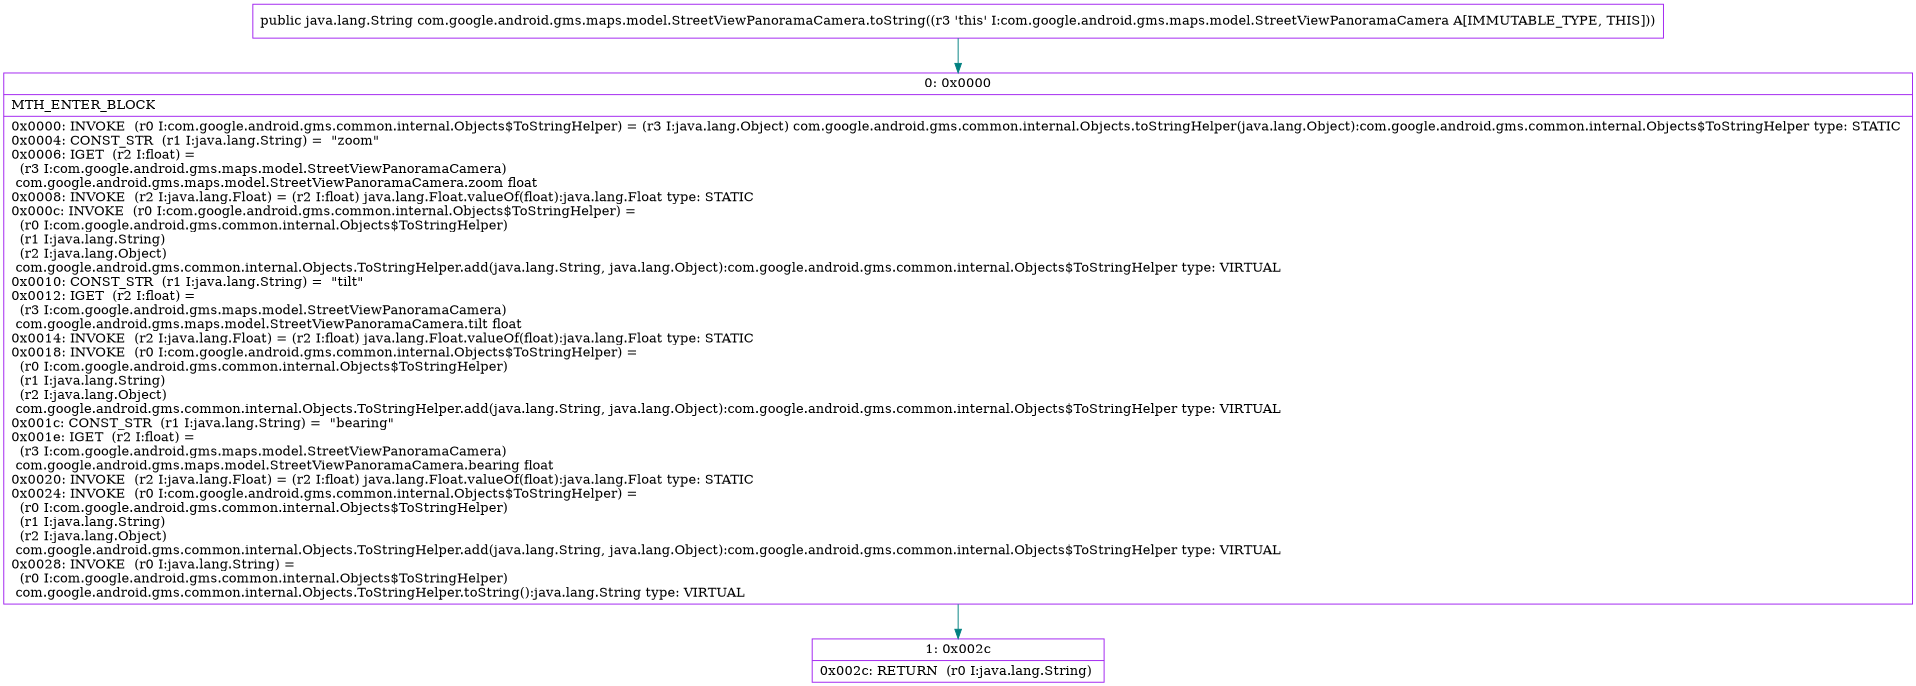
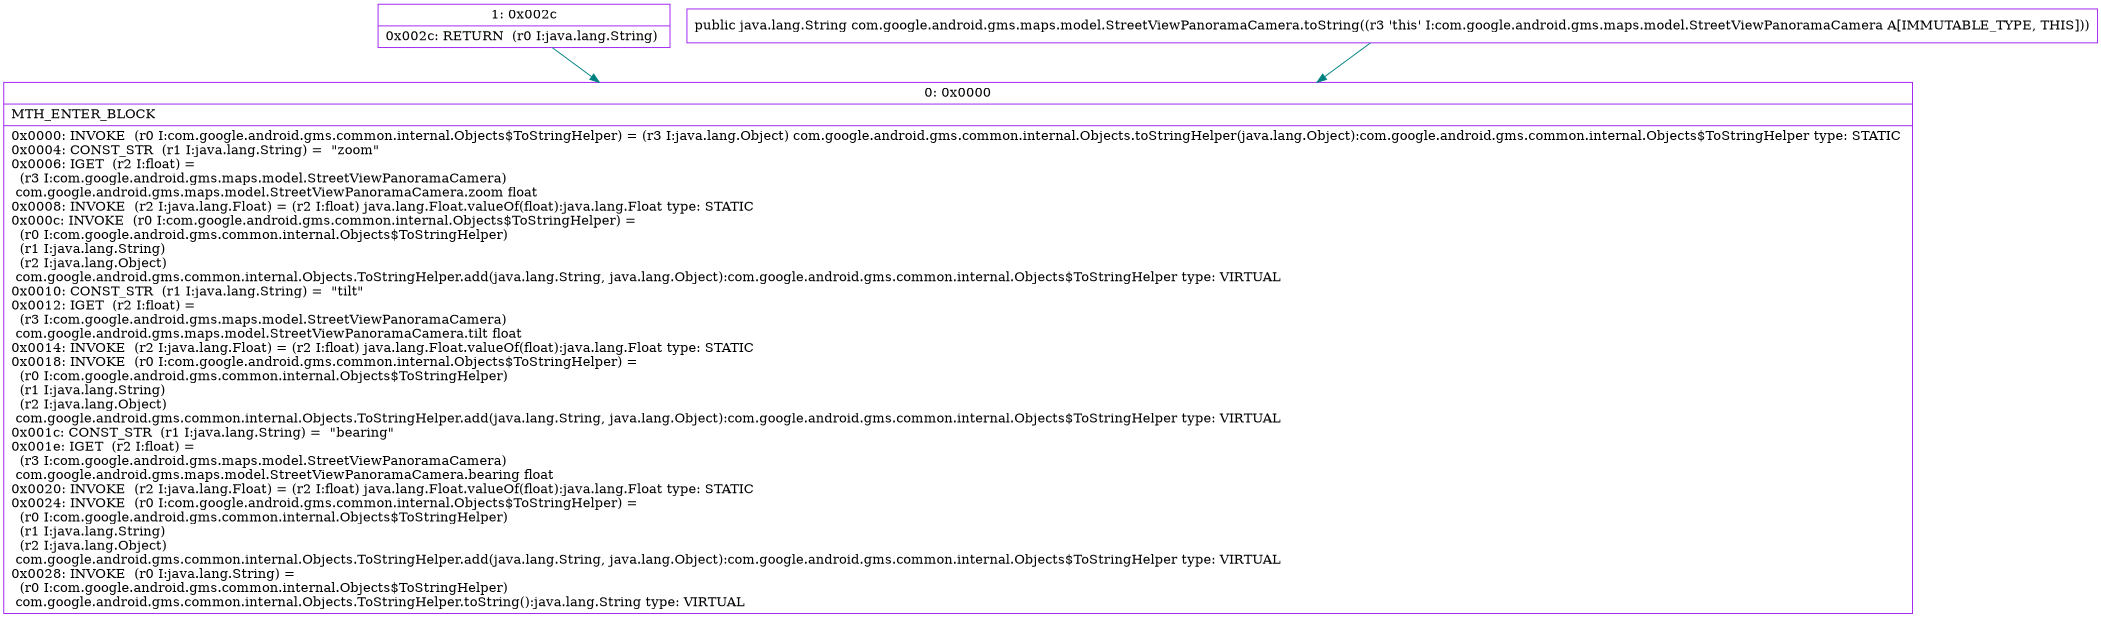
edge "0: 0x0000" -> "1: 0x002c": reversed
